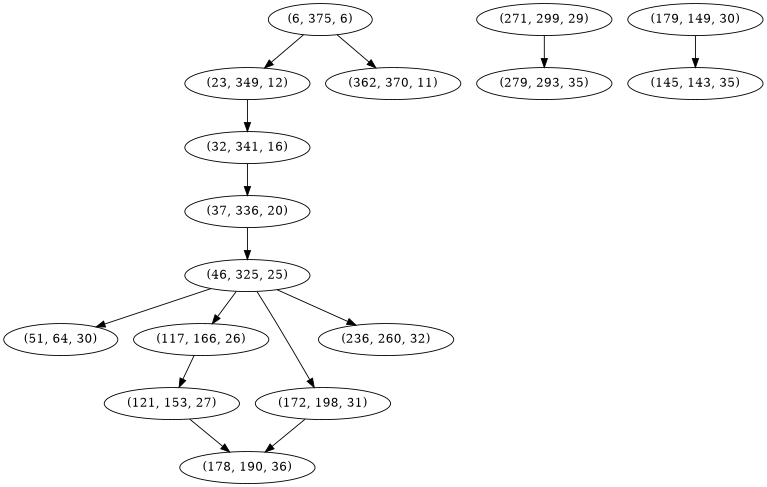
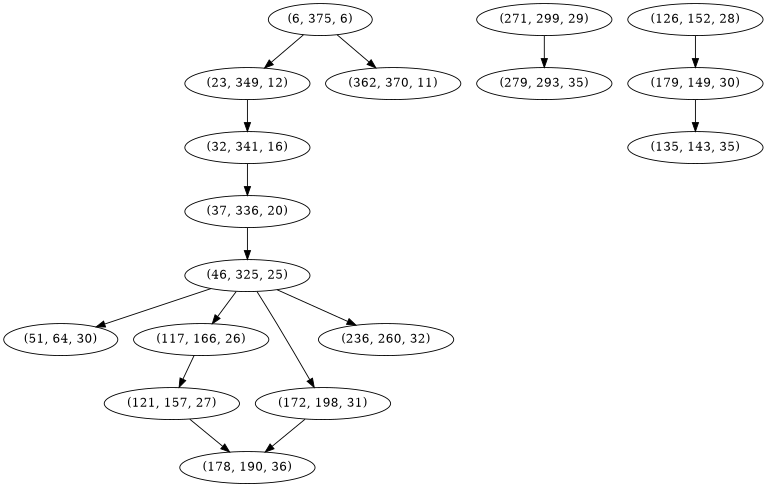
node "(126, 152, 28)": added
node "(145, 143, 35)": label "(145, 143, 35)" -> "(135, 143, 35)"
node "(121, 153, 27)": label "(121, 153, 27)" -> "(121, 157, 27)"
